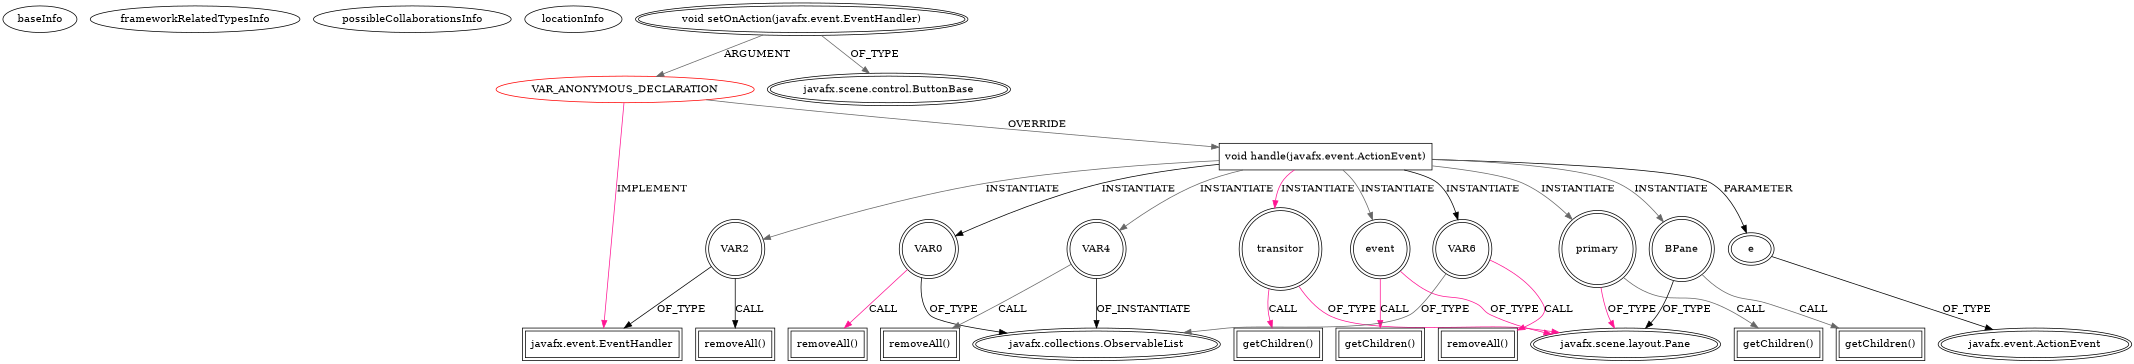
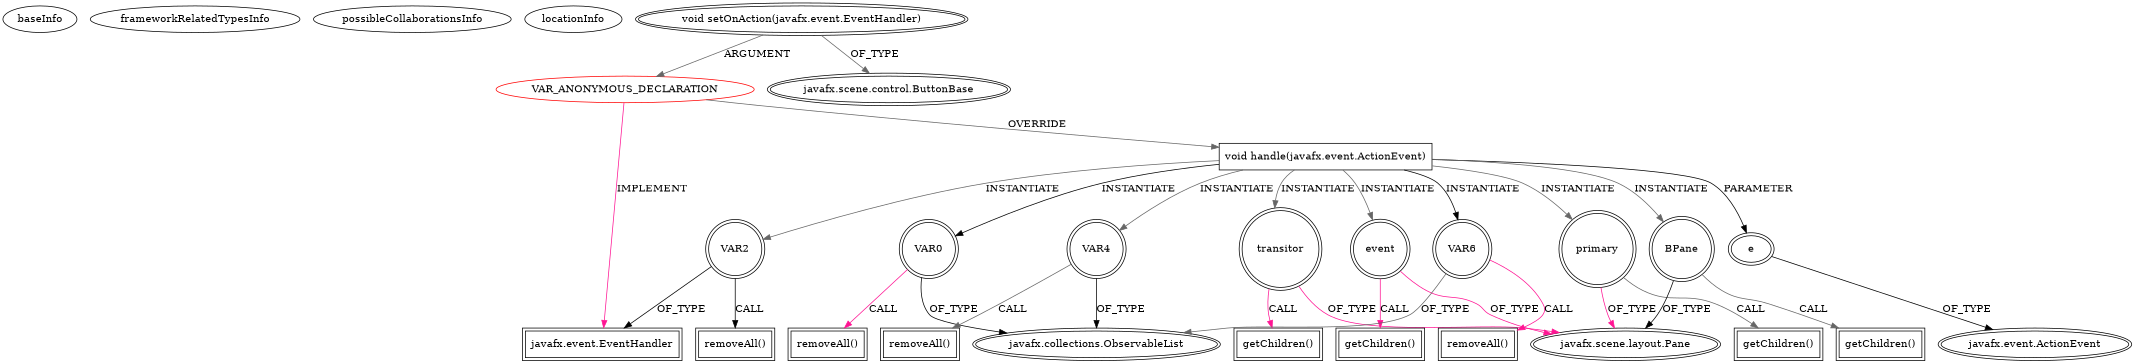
edge "void handle(javafx.event.ActionEvent)" -> "transitor": color deeppink -> gray40
edge "VAR4" -> "javafx.collections.ObservableList": label "OF_INSTANTIATE" -> "OF_TYPE"
